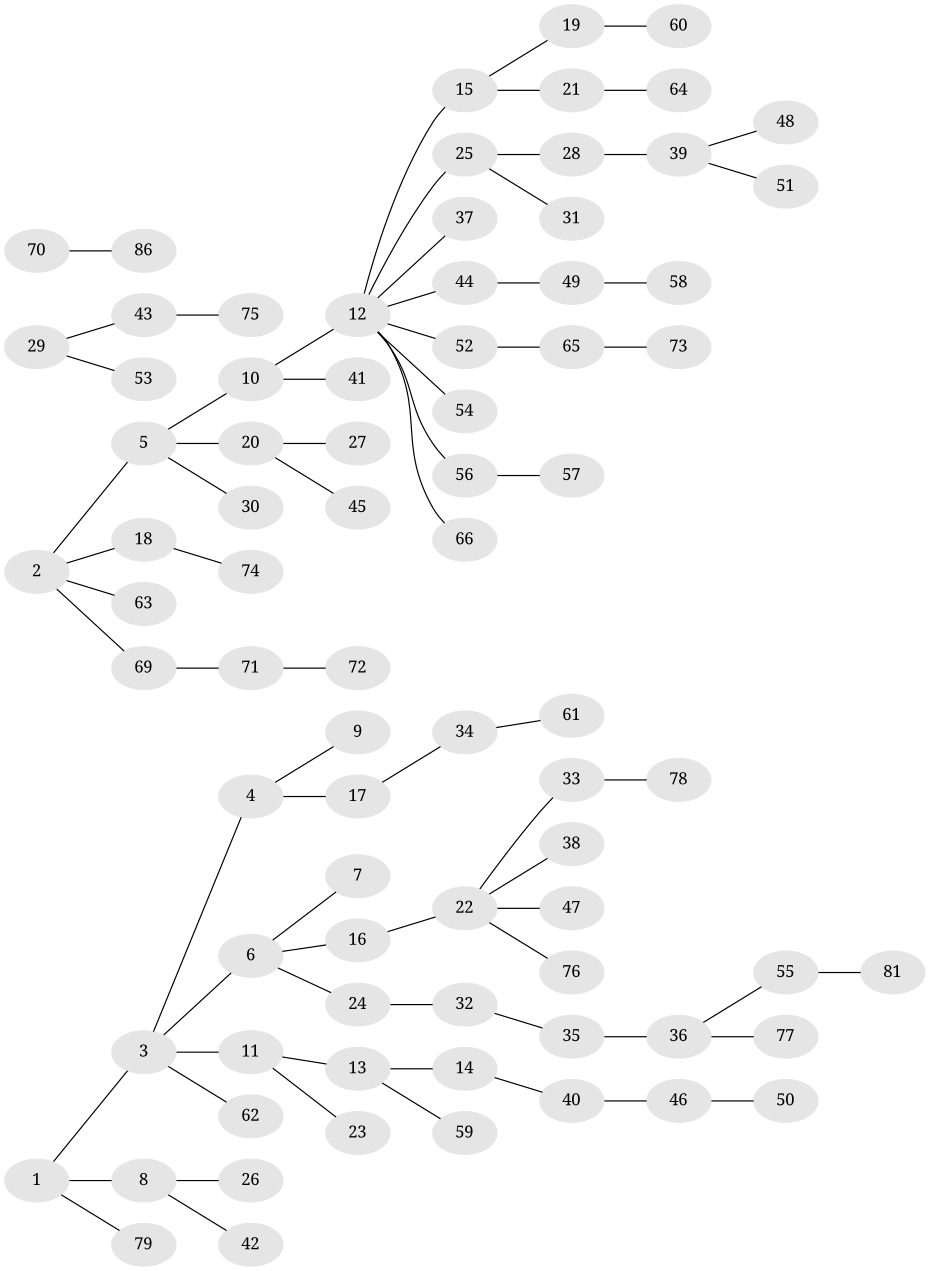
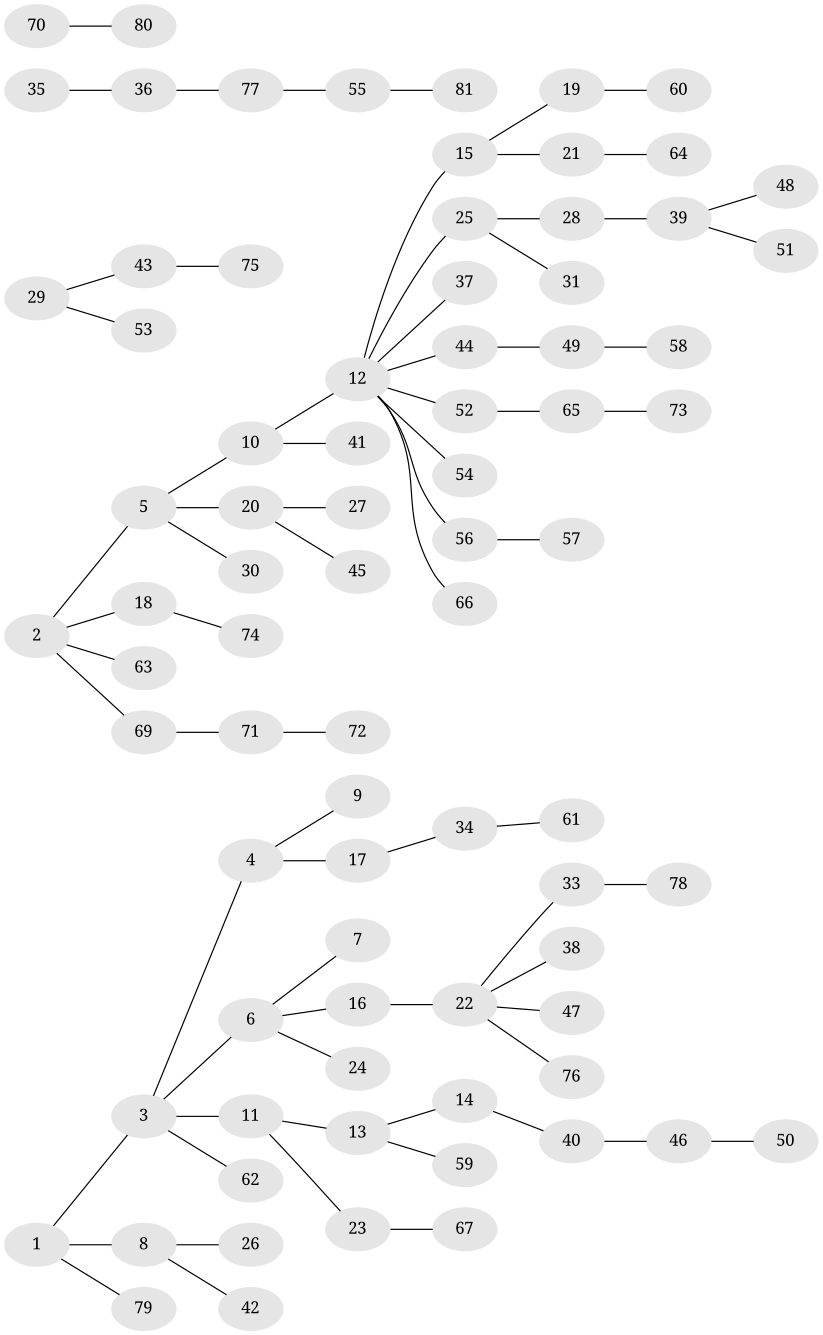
node "86": label "86" -> "80"
node "32": removed
edge "55" -- "36": now "55" -- "77"
node "67": added
